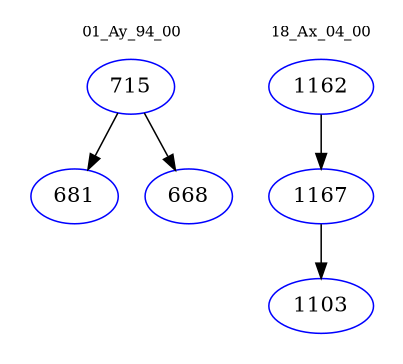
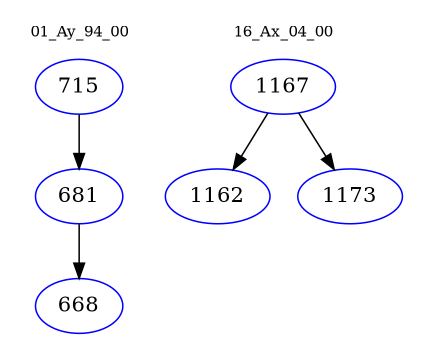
cluster "18_Ax_04_00": label "18_Ax_04_00" -> "16_Ax_04_00"
edge "1162" -> "1167": reversed
edge "715" -> "668": now "681" -> "668"
node "1103": label "1103" -> "1173"
